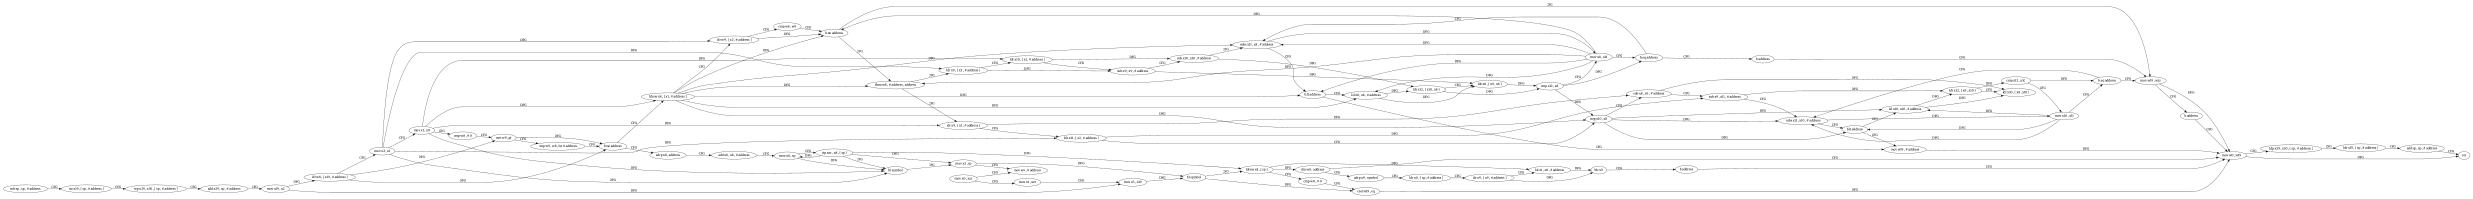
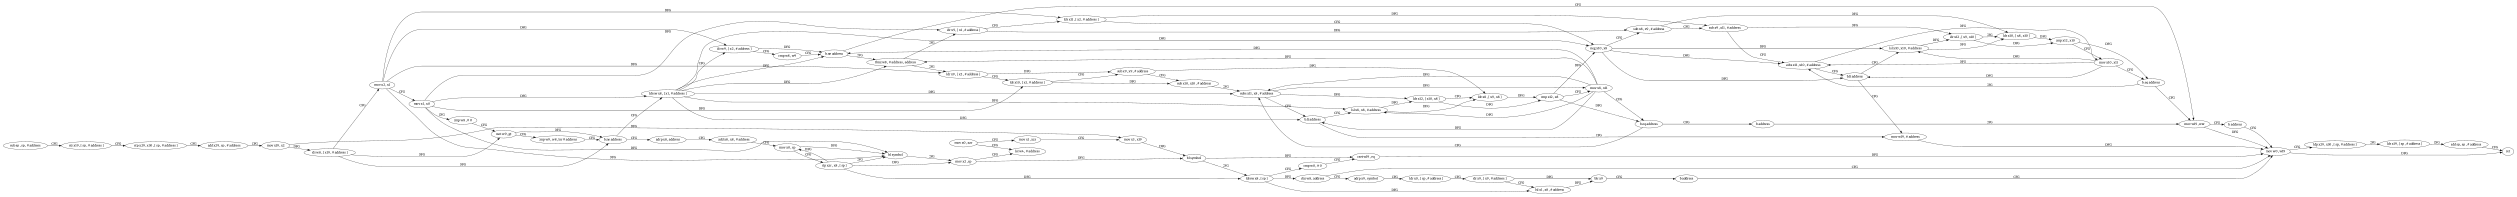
edge "ldr x10 , [ x8 , x10 ]" -> "cmp x12 , x10": added, label "DFG"
edge "sub x10 , x10 , # address" -> "ldr x12 , [ x10 , x8 ]": now "subs x11 , x8 , # address" -> "ldr x12 , [ x10 , x8 ]"
node "mov w4 , # address": label "mov w4 , # address" -> "lsr w4 , # address"
